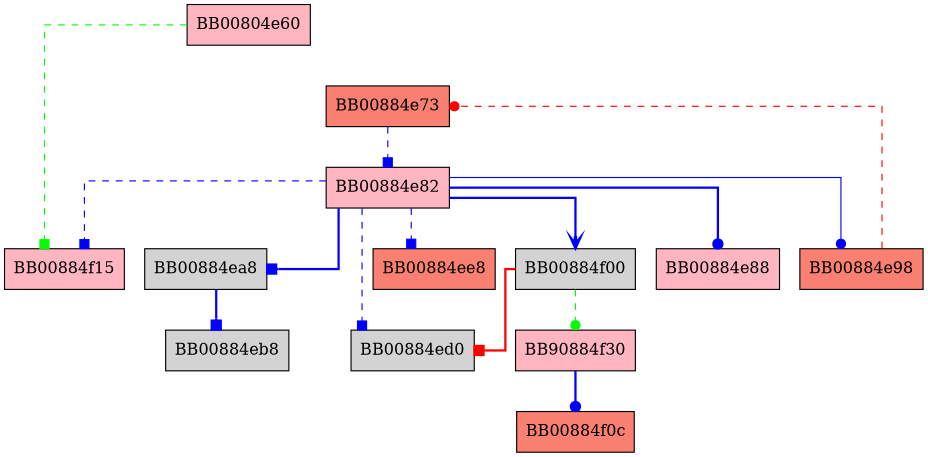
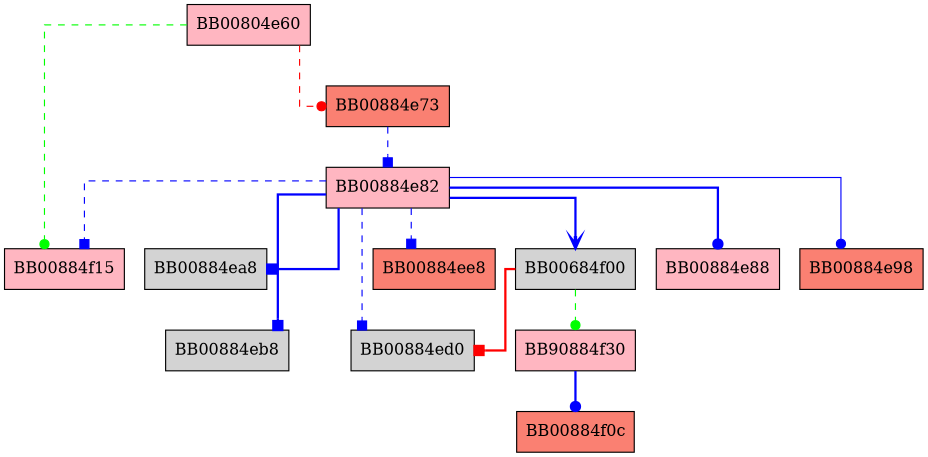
edge "BB00804e60" -> "BB00884f15": arrowhead box -> dot
edge "BB00884e98" -> "BB00884e73": now "BB00804e60" -> "BB00884e73"
node "BB00884f00": label "BB00884f00" -> "BB00684f00"
edge "BB00884ea8" -> "BB00884eb8": now "BB00884e82" -> "BB00884eb8"
